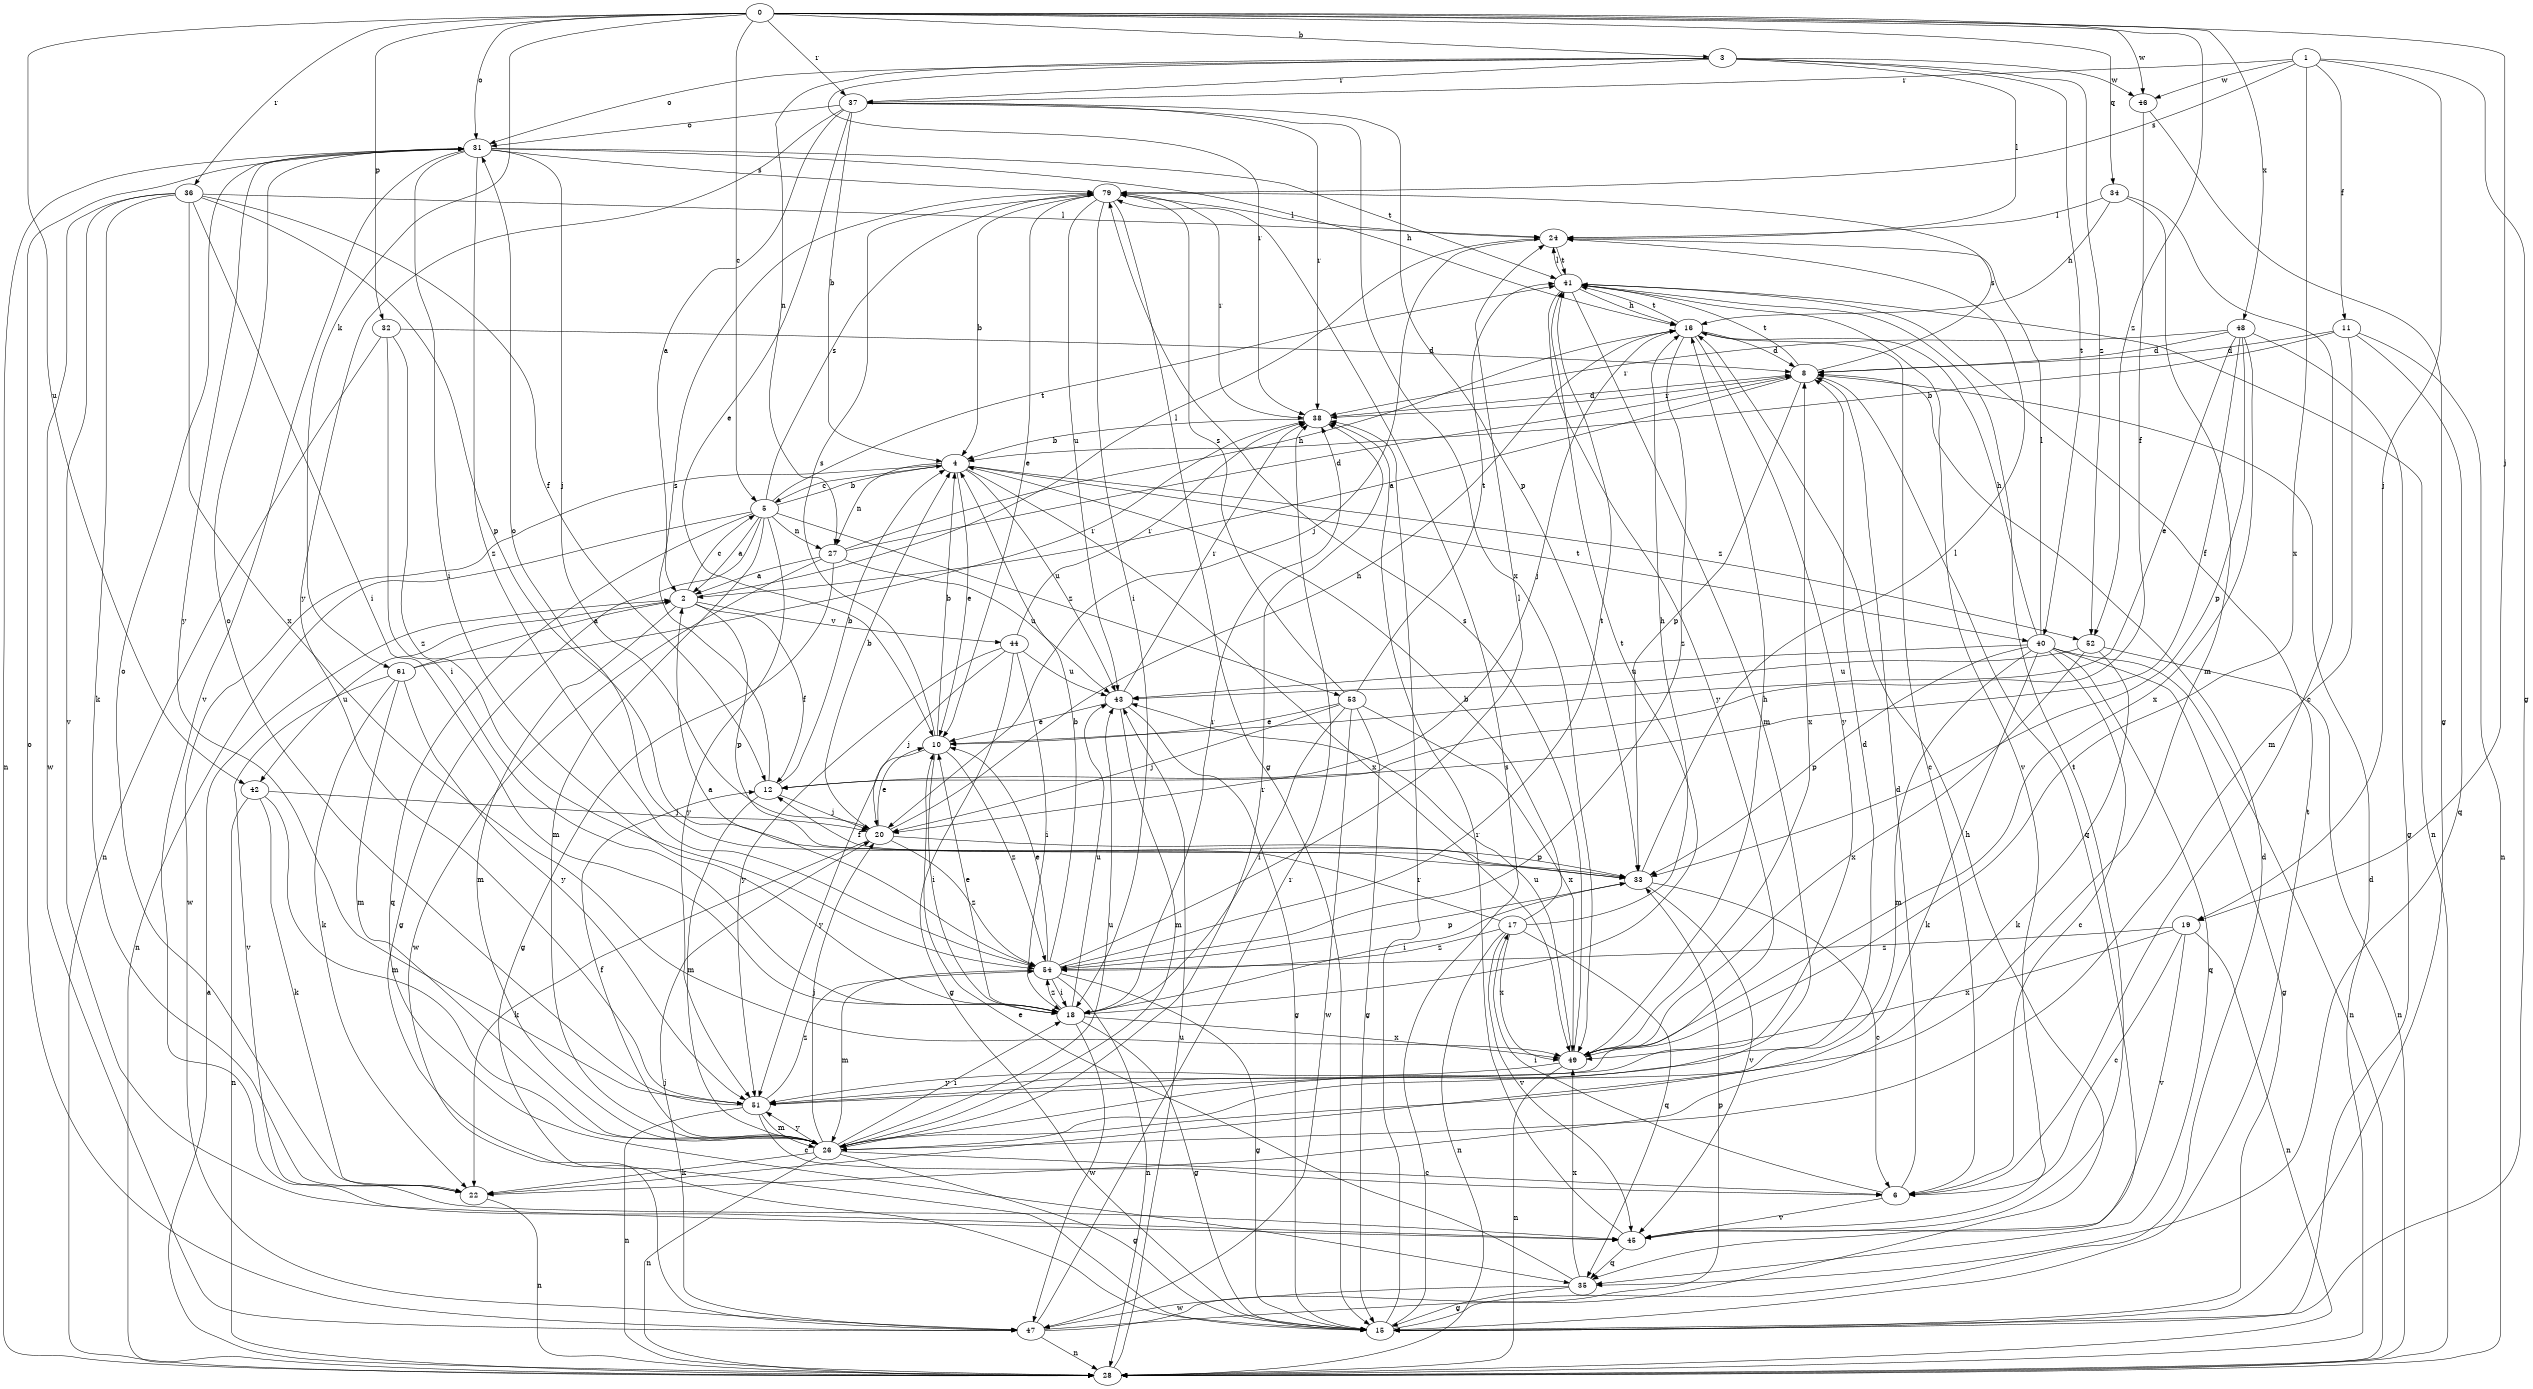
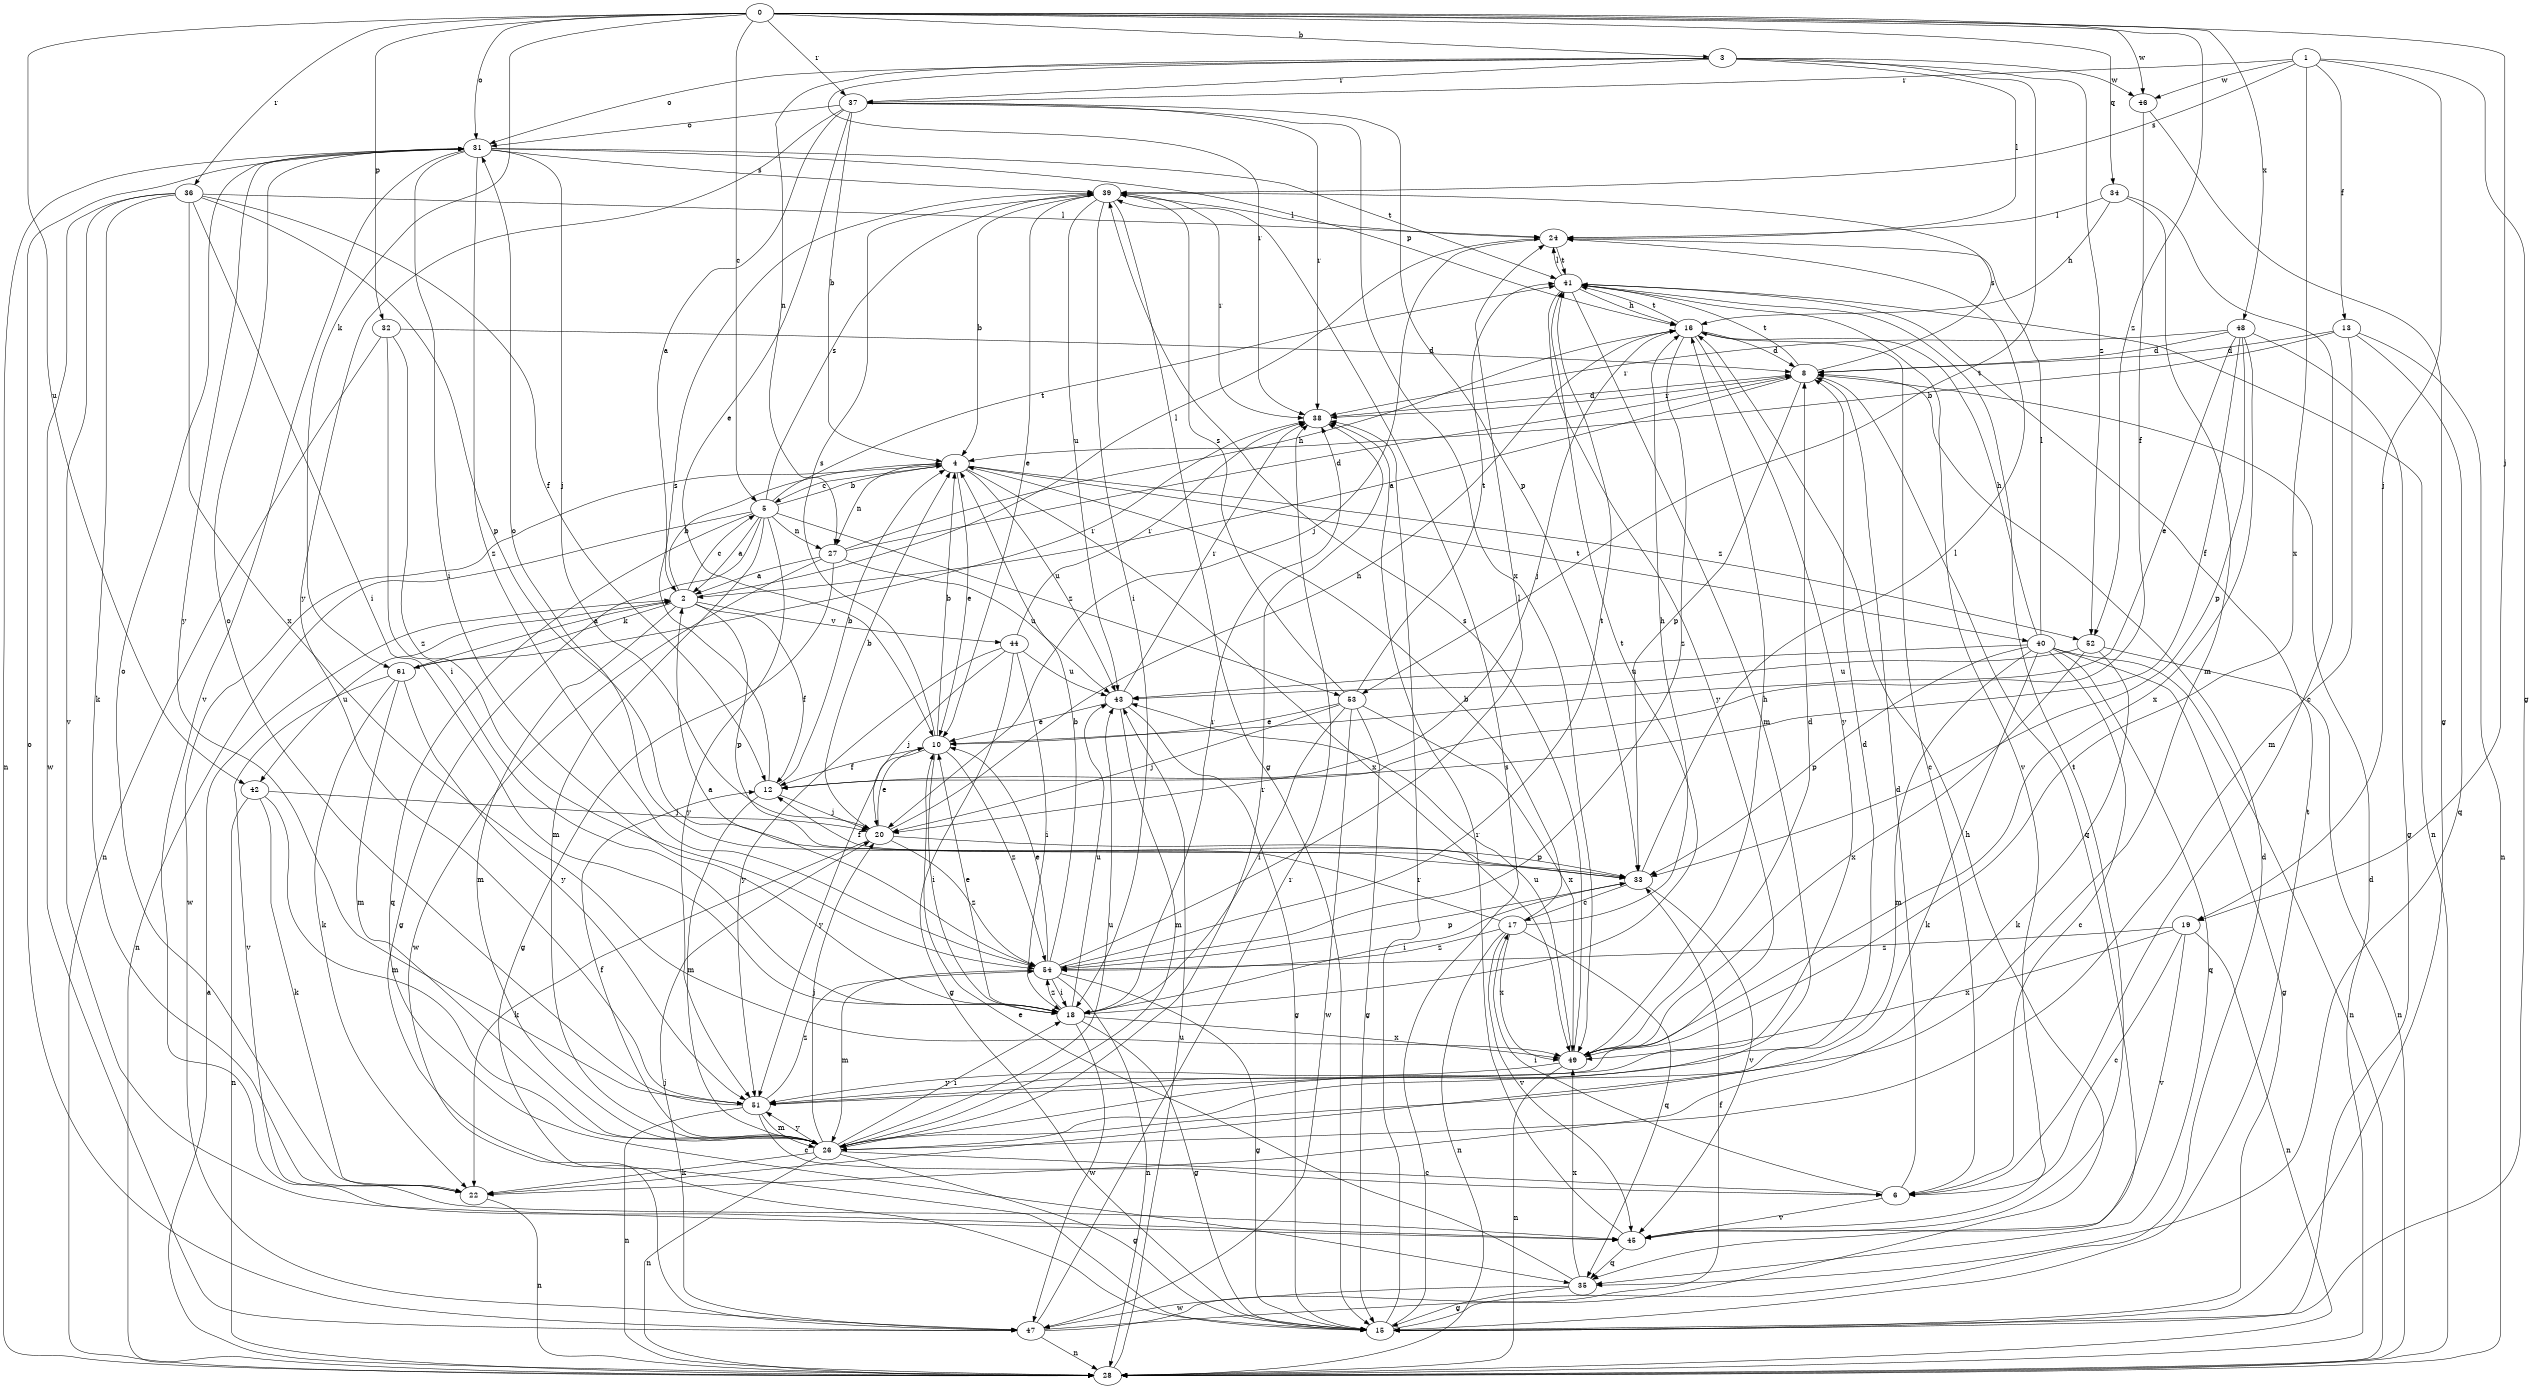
node "79": label "79" -> "39"
edge "3" -> "40": now "3" -> "53"
edge "31" -> "16": label "h" -> "p"
node "11": label "11" -> "13"
edge "38" -> "4": now "2" -> "4"
edge "2" -> "61": added, label "k"
edge "49" -> "8": label "x" -> "d"
edge "10" -> "12": added, label "f"
edge "33" -> "6": now "33" -> "17"
edge "47" -> "33": label "p" -> "f"
